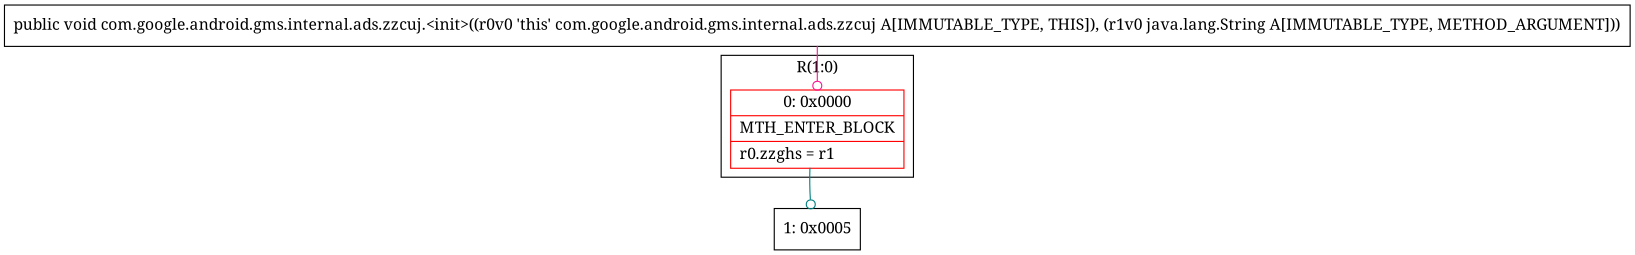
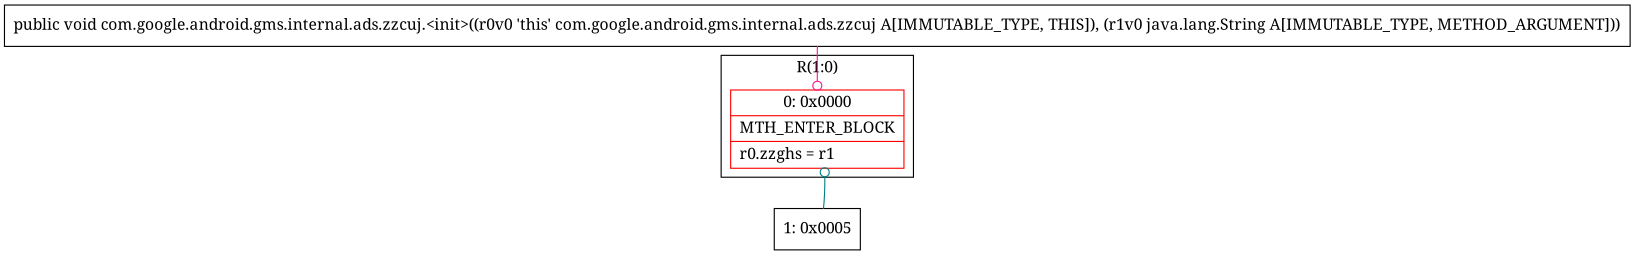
edge "0: 0x0000" -> "1: 0x0005": reversed
